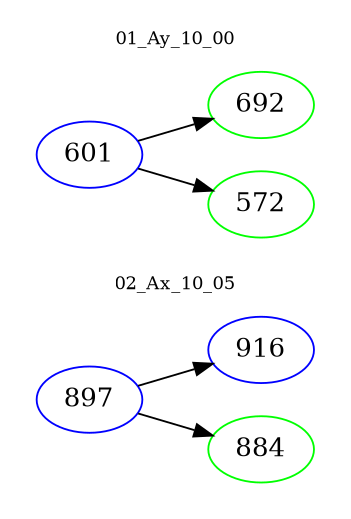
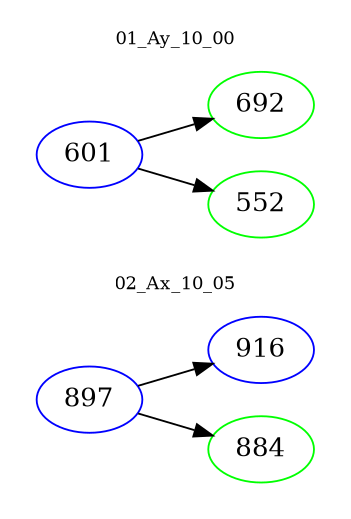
node "572": label "572" -> "552"
